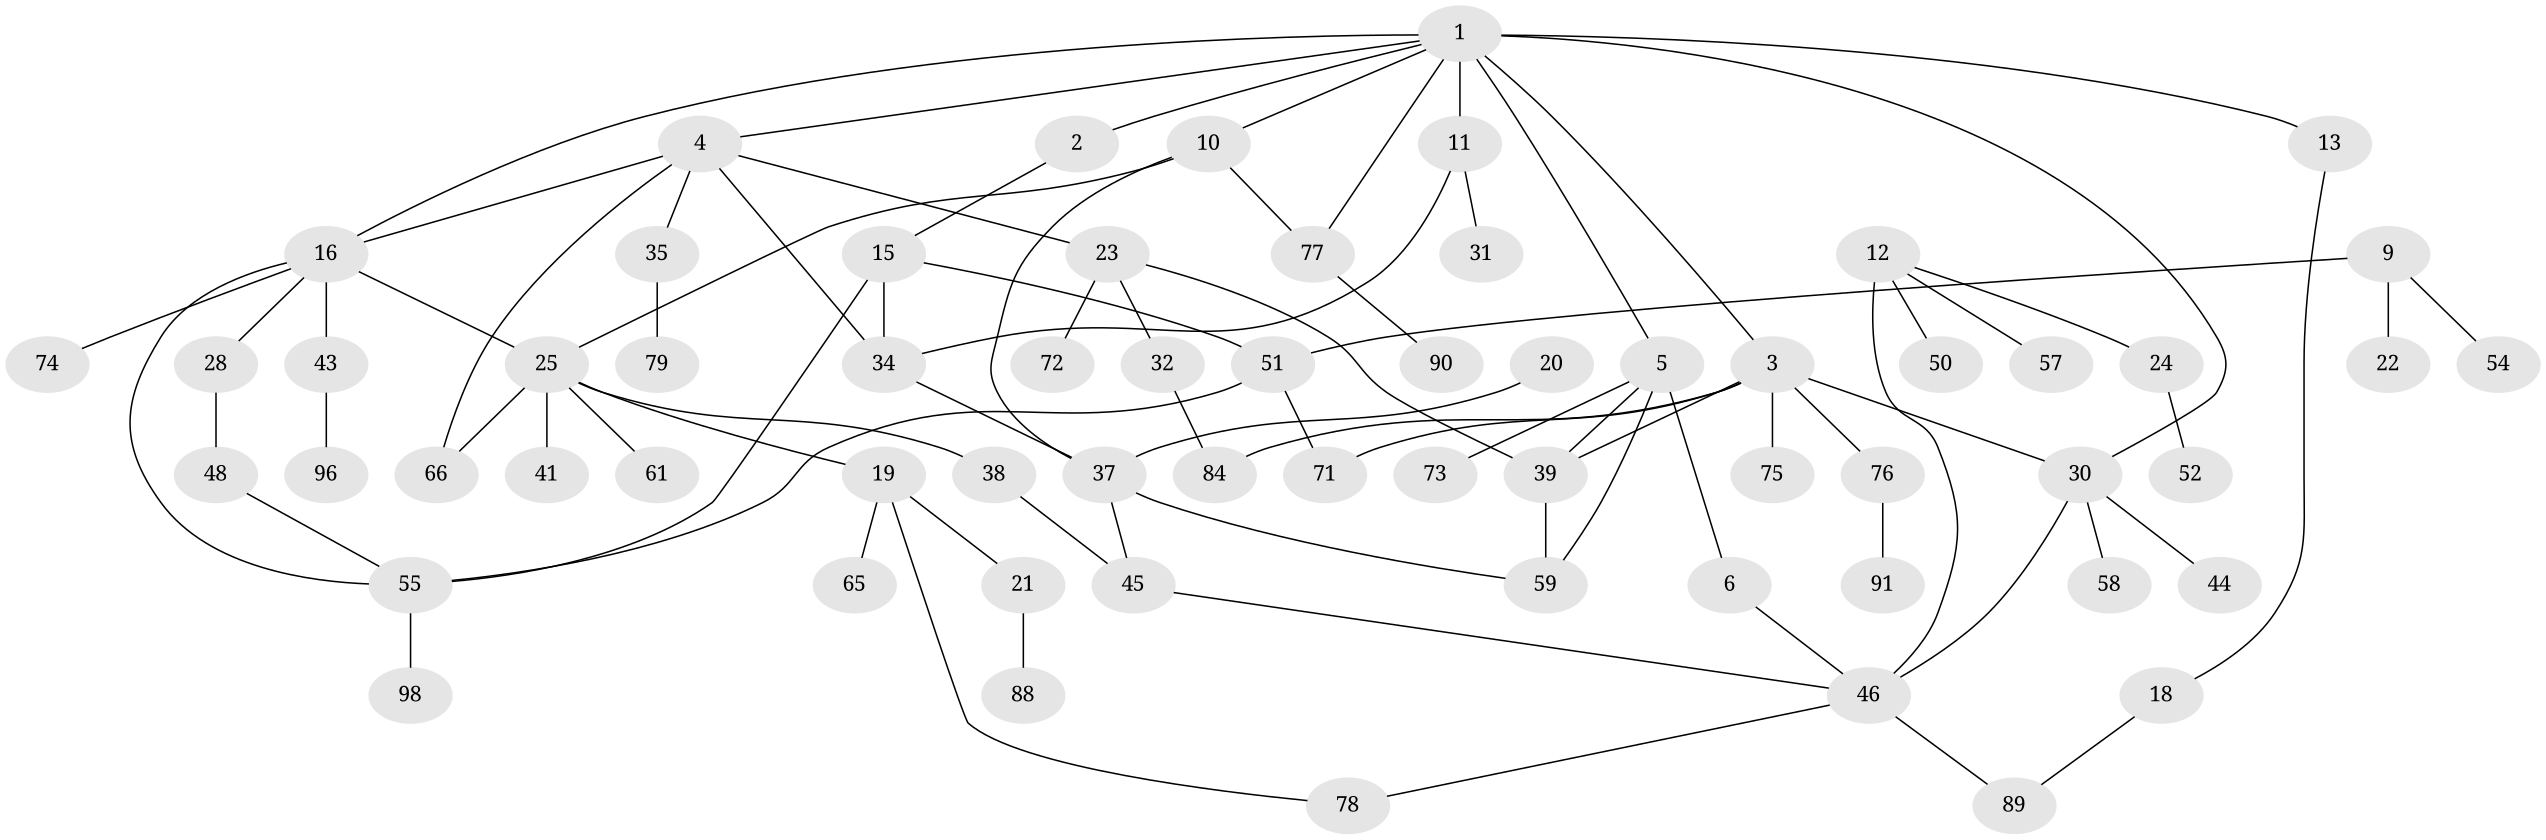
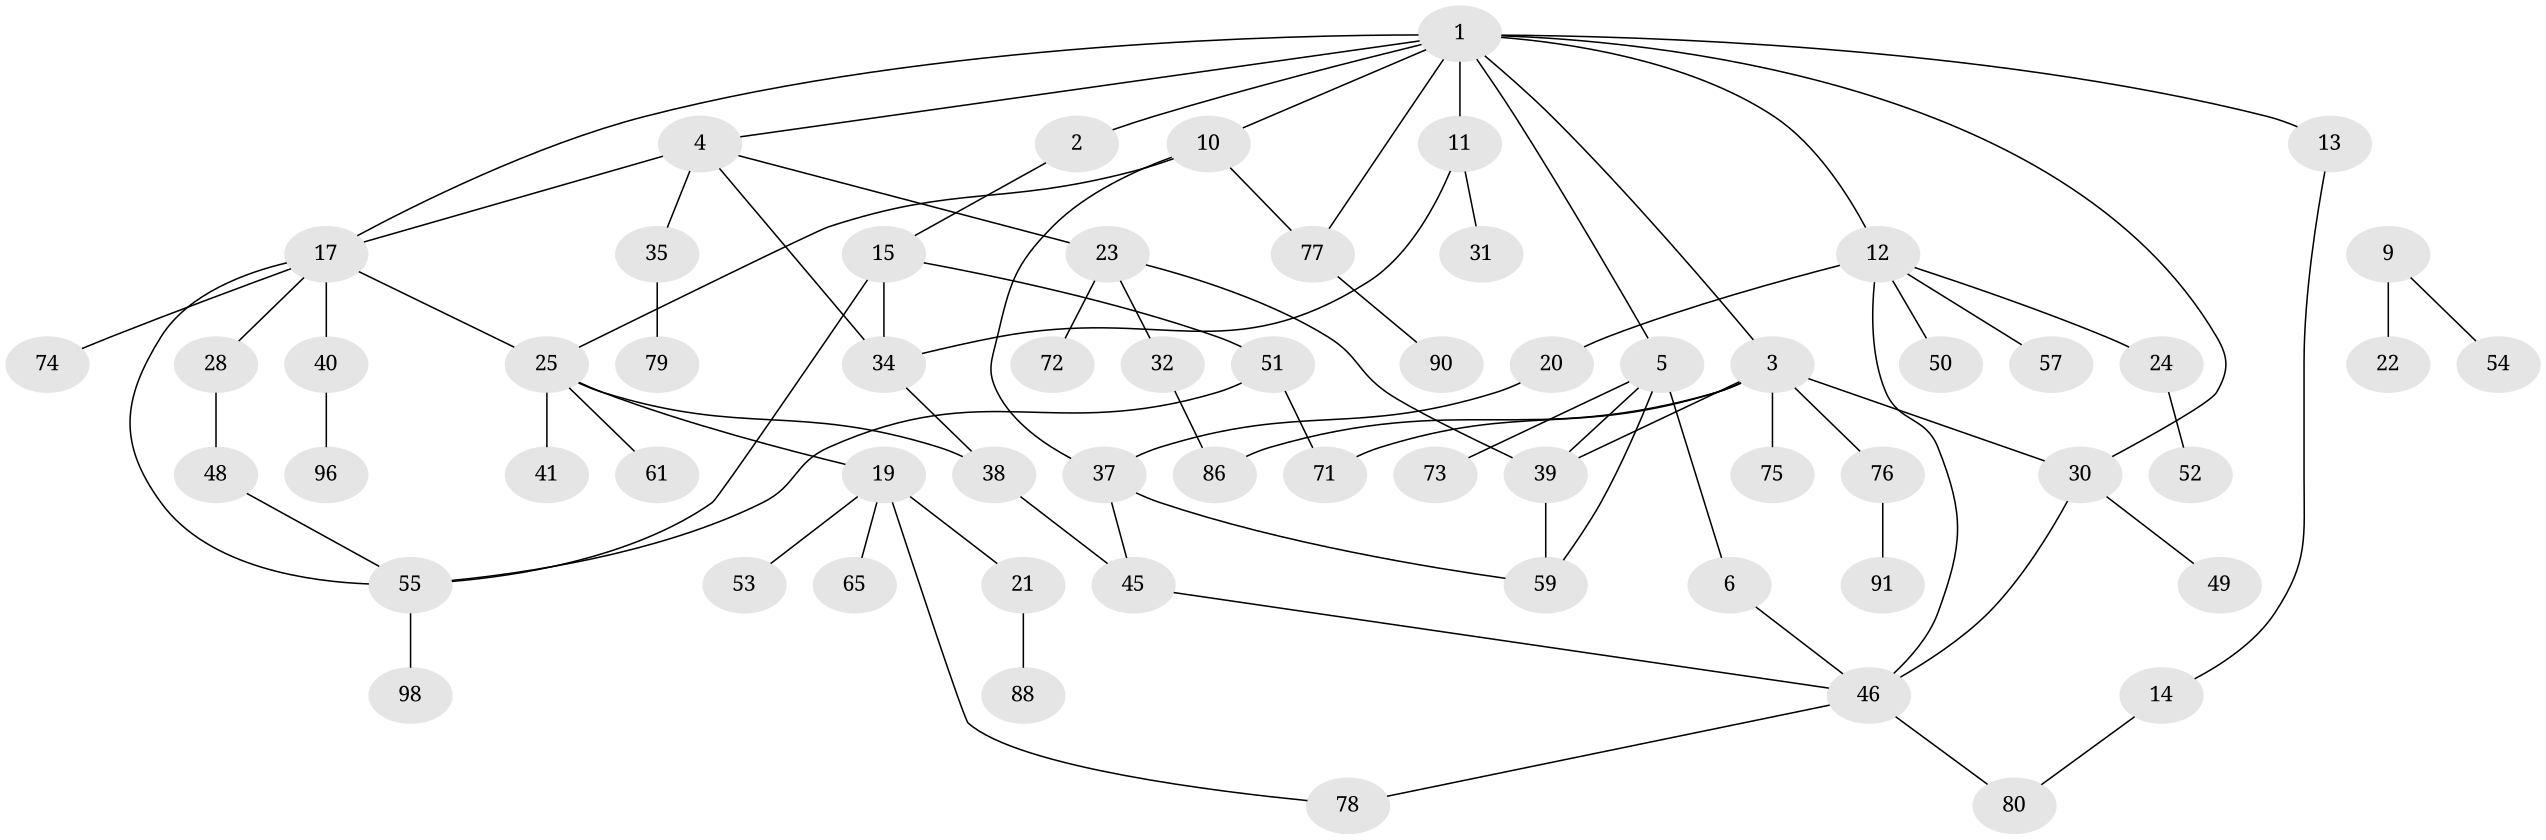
edge "1" -- "12": added
node "16": label "16" -> "17"
edge "9" -- "51": removed
edge "12" -- "20": added
node "43": label "43" -> "40"
edge "34" -- "37": now "34" -- "38"
node "66": removed
node "84": label "84" -> "86"
node "53": added
node "58": removed
node "44": label "44" -> "49"
node "18": label "18" -> "14"
node "89": label "89" -> "80"
